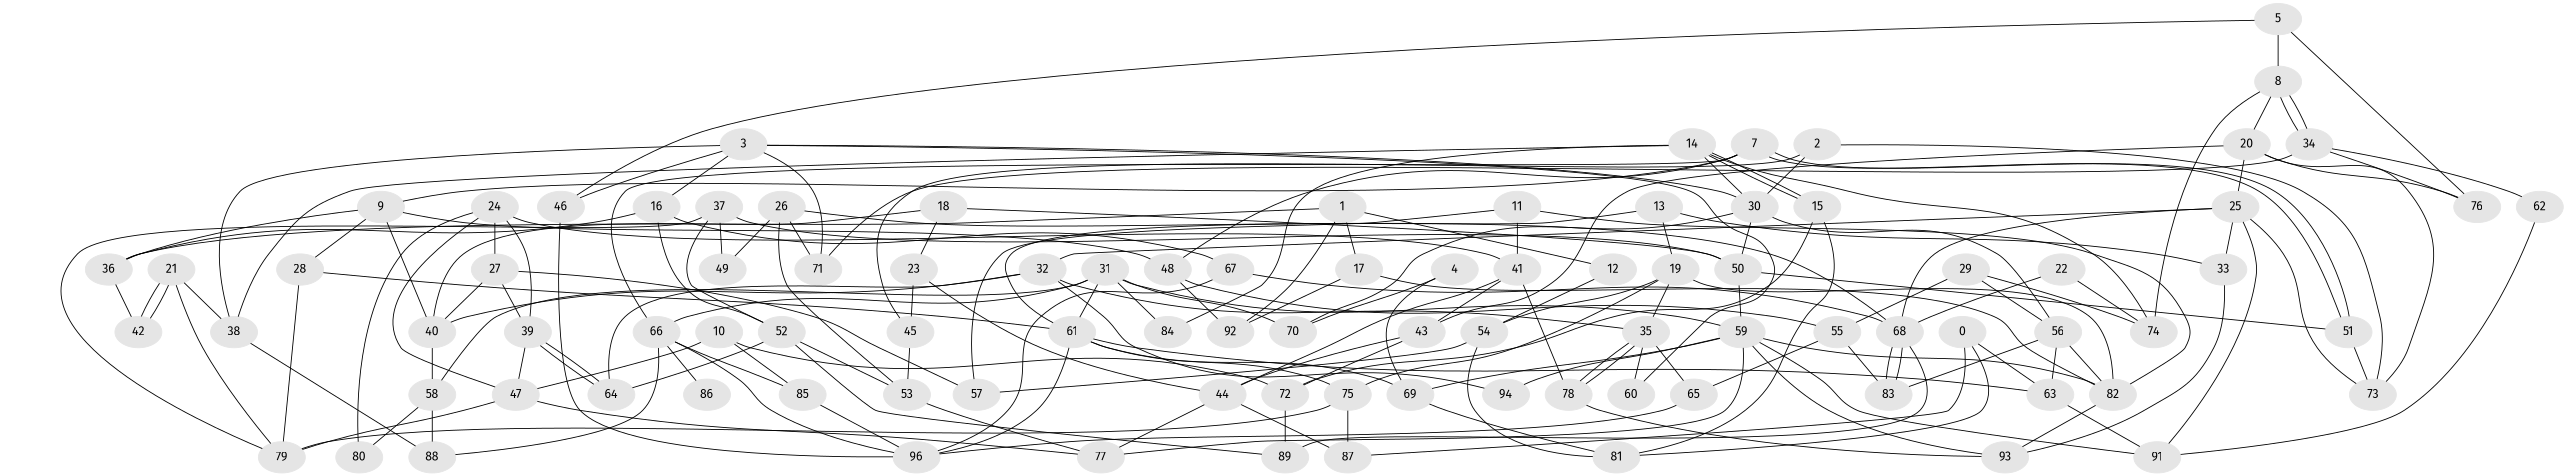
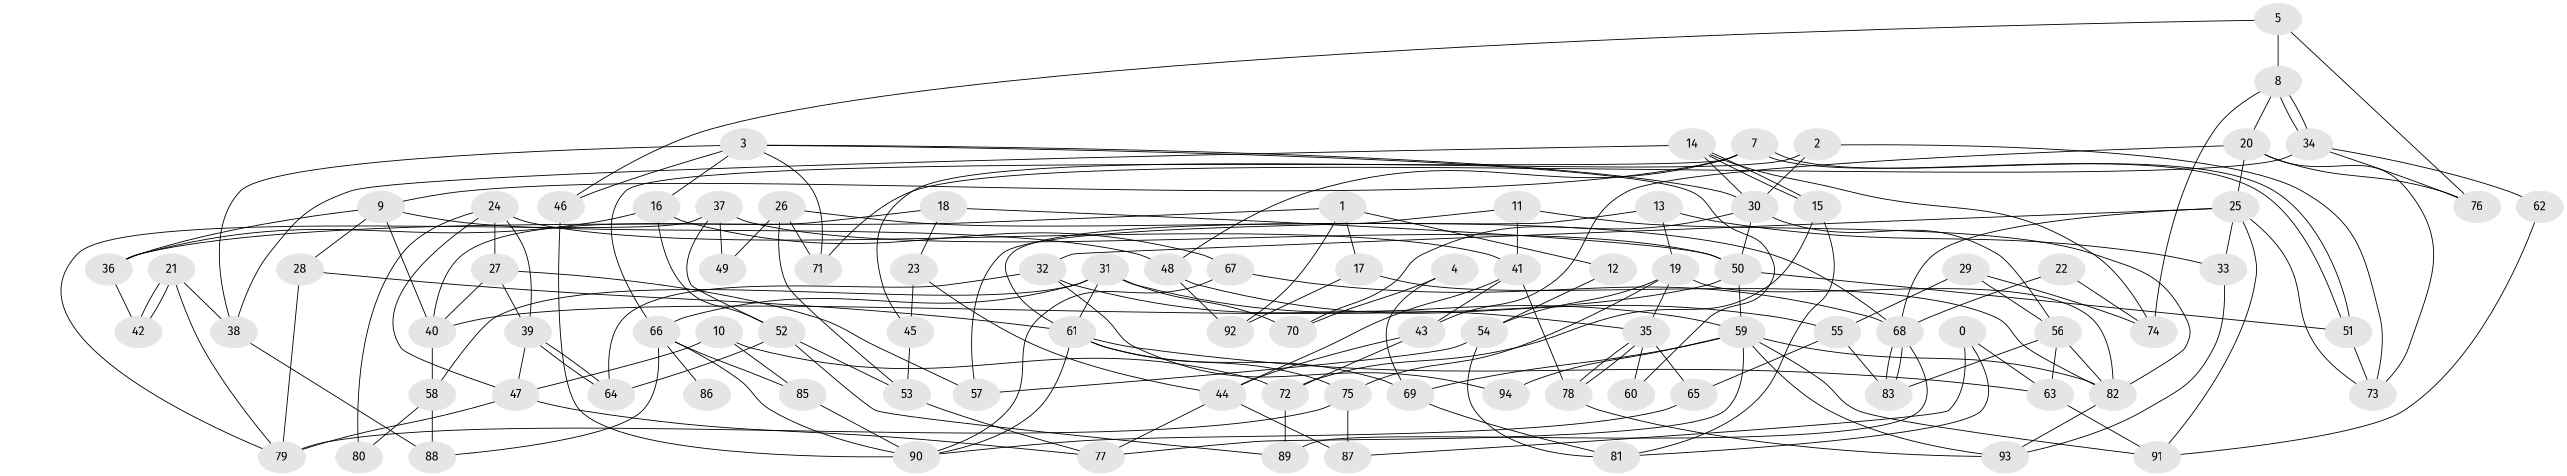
edge "32" -- "40": now "50" -- "40"
node "84": removed
node "96": label "96" -> "90"
